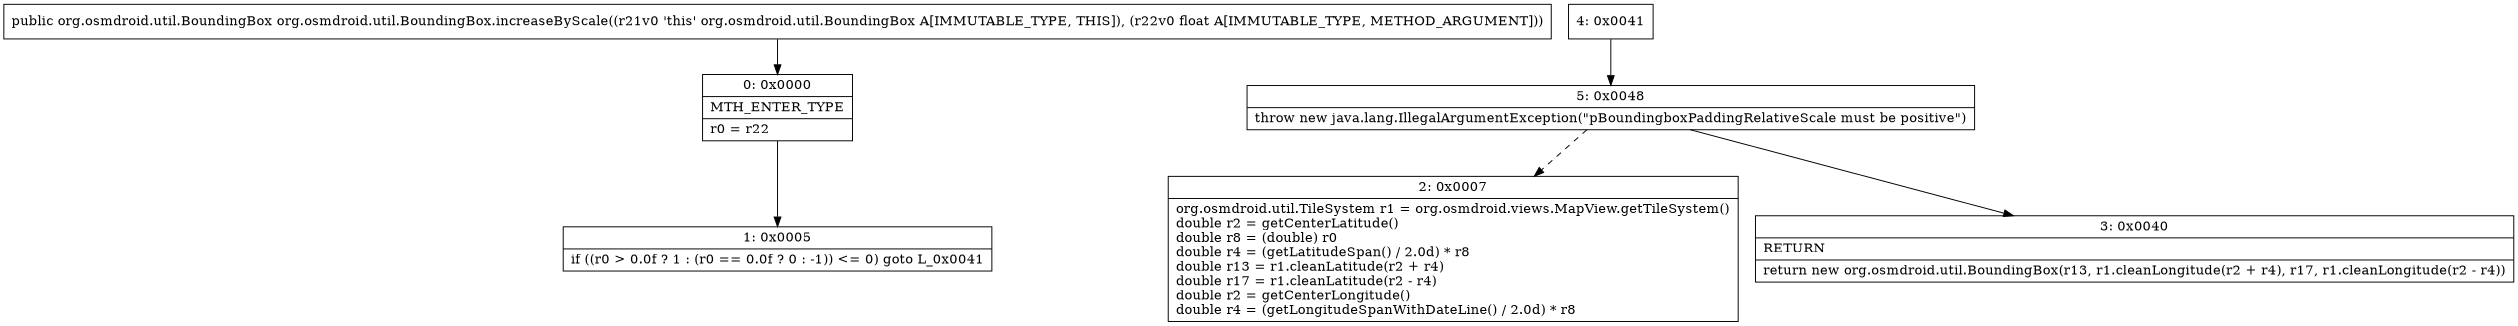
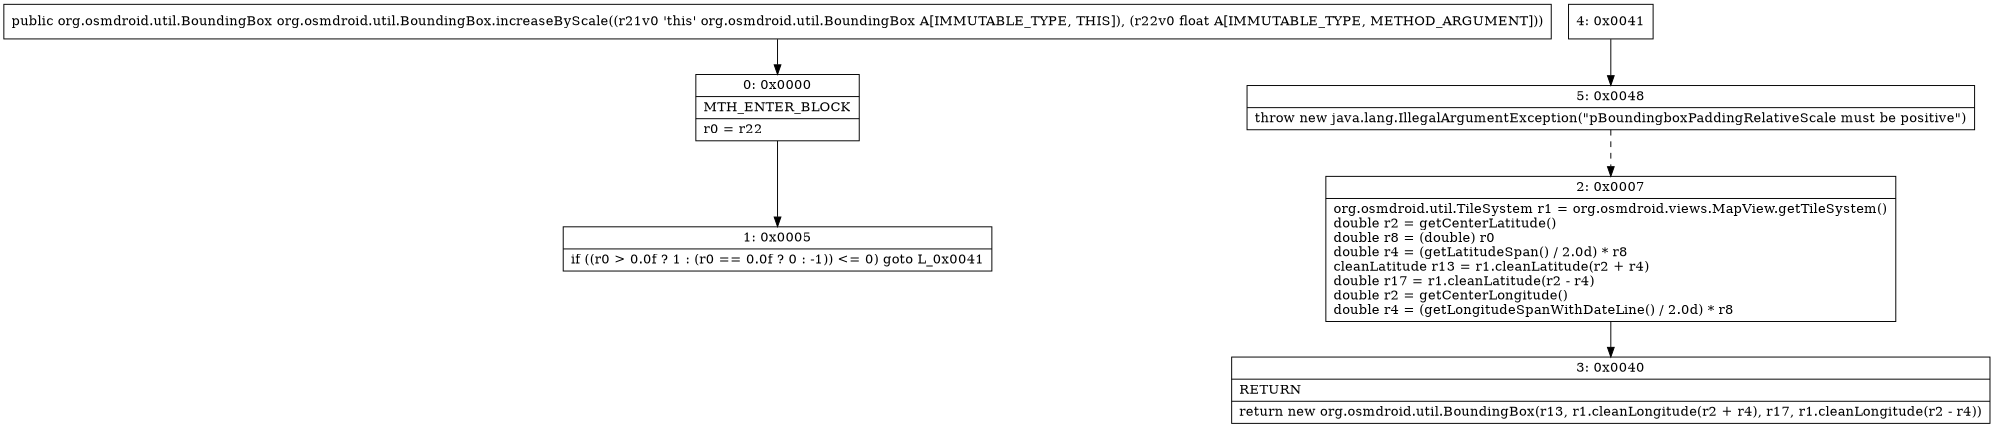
node "0: 0x0000": text "MTH_ENTER_TYPE" -> "MTH_ENTER_BLOCK"
edge "5: 0x0048" -> "3: 0x0040": now "2: 0x0007" -> "3: 0x0040"
node "2: 0x0007": text "double r13 = r1.cleanLatitude(r2 + r4)" -> "cleanLatitude r13 = r1.cleanLatitude(r2 + r4)"
